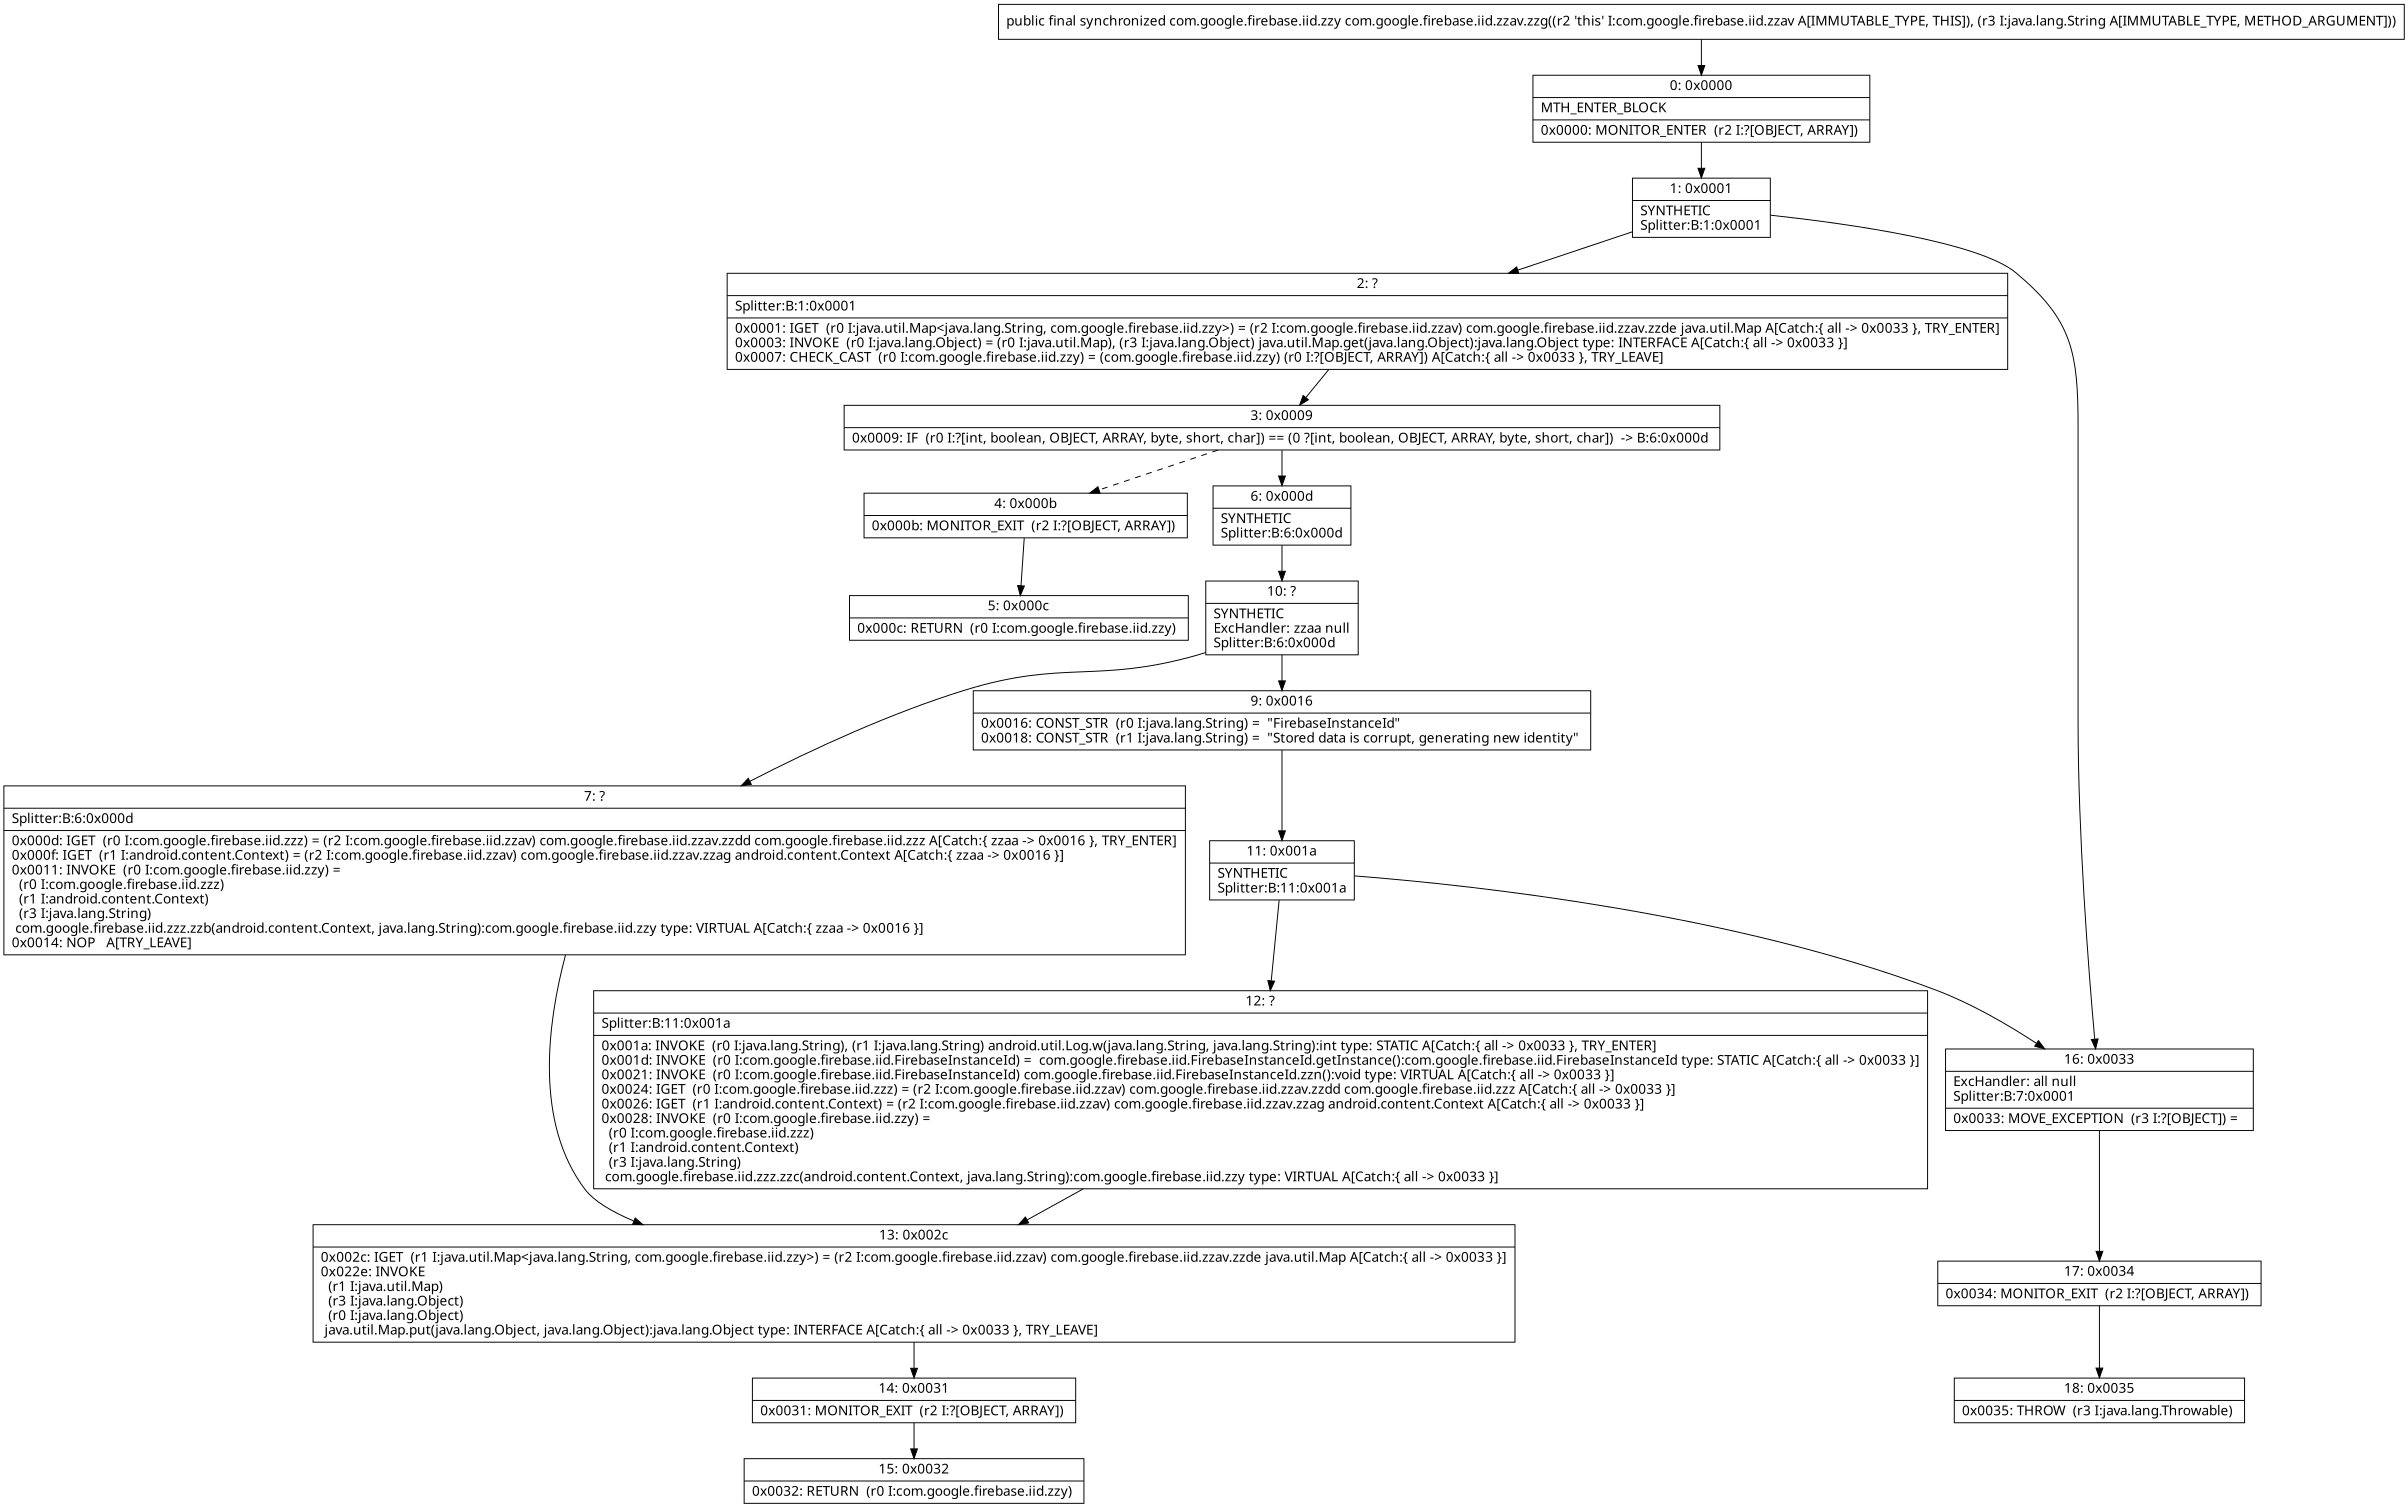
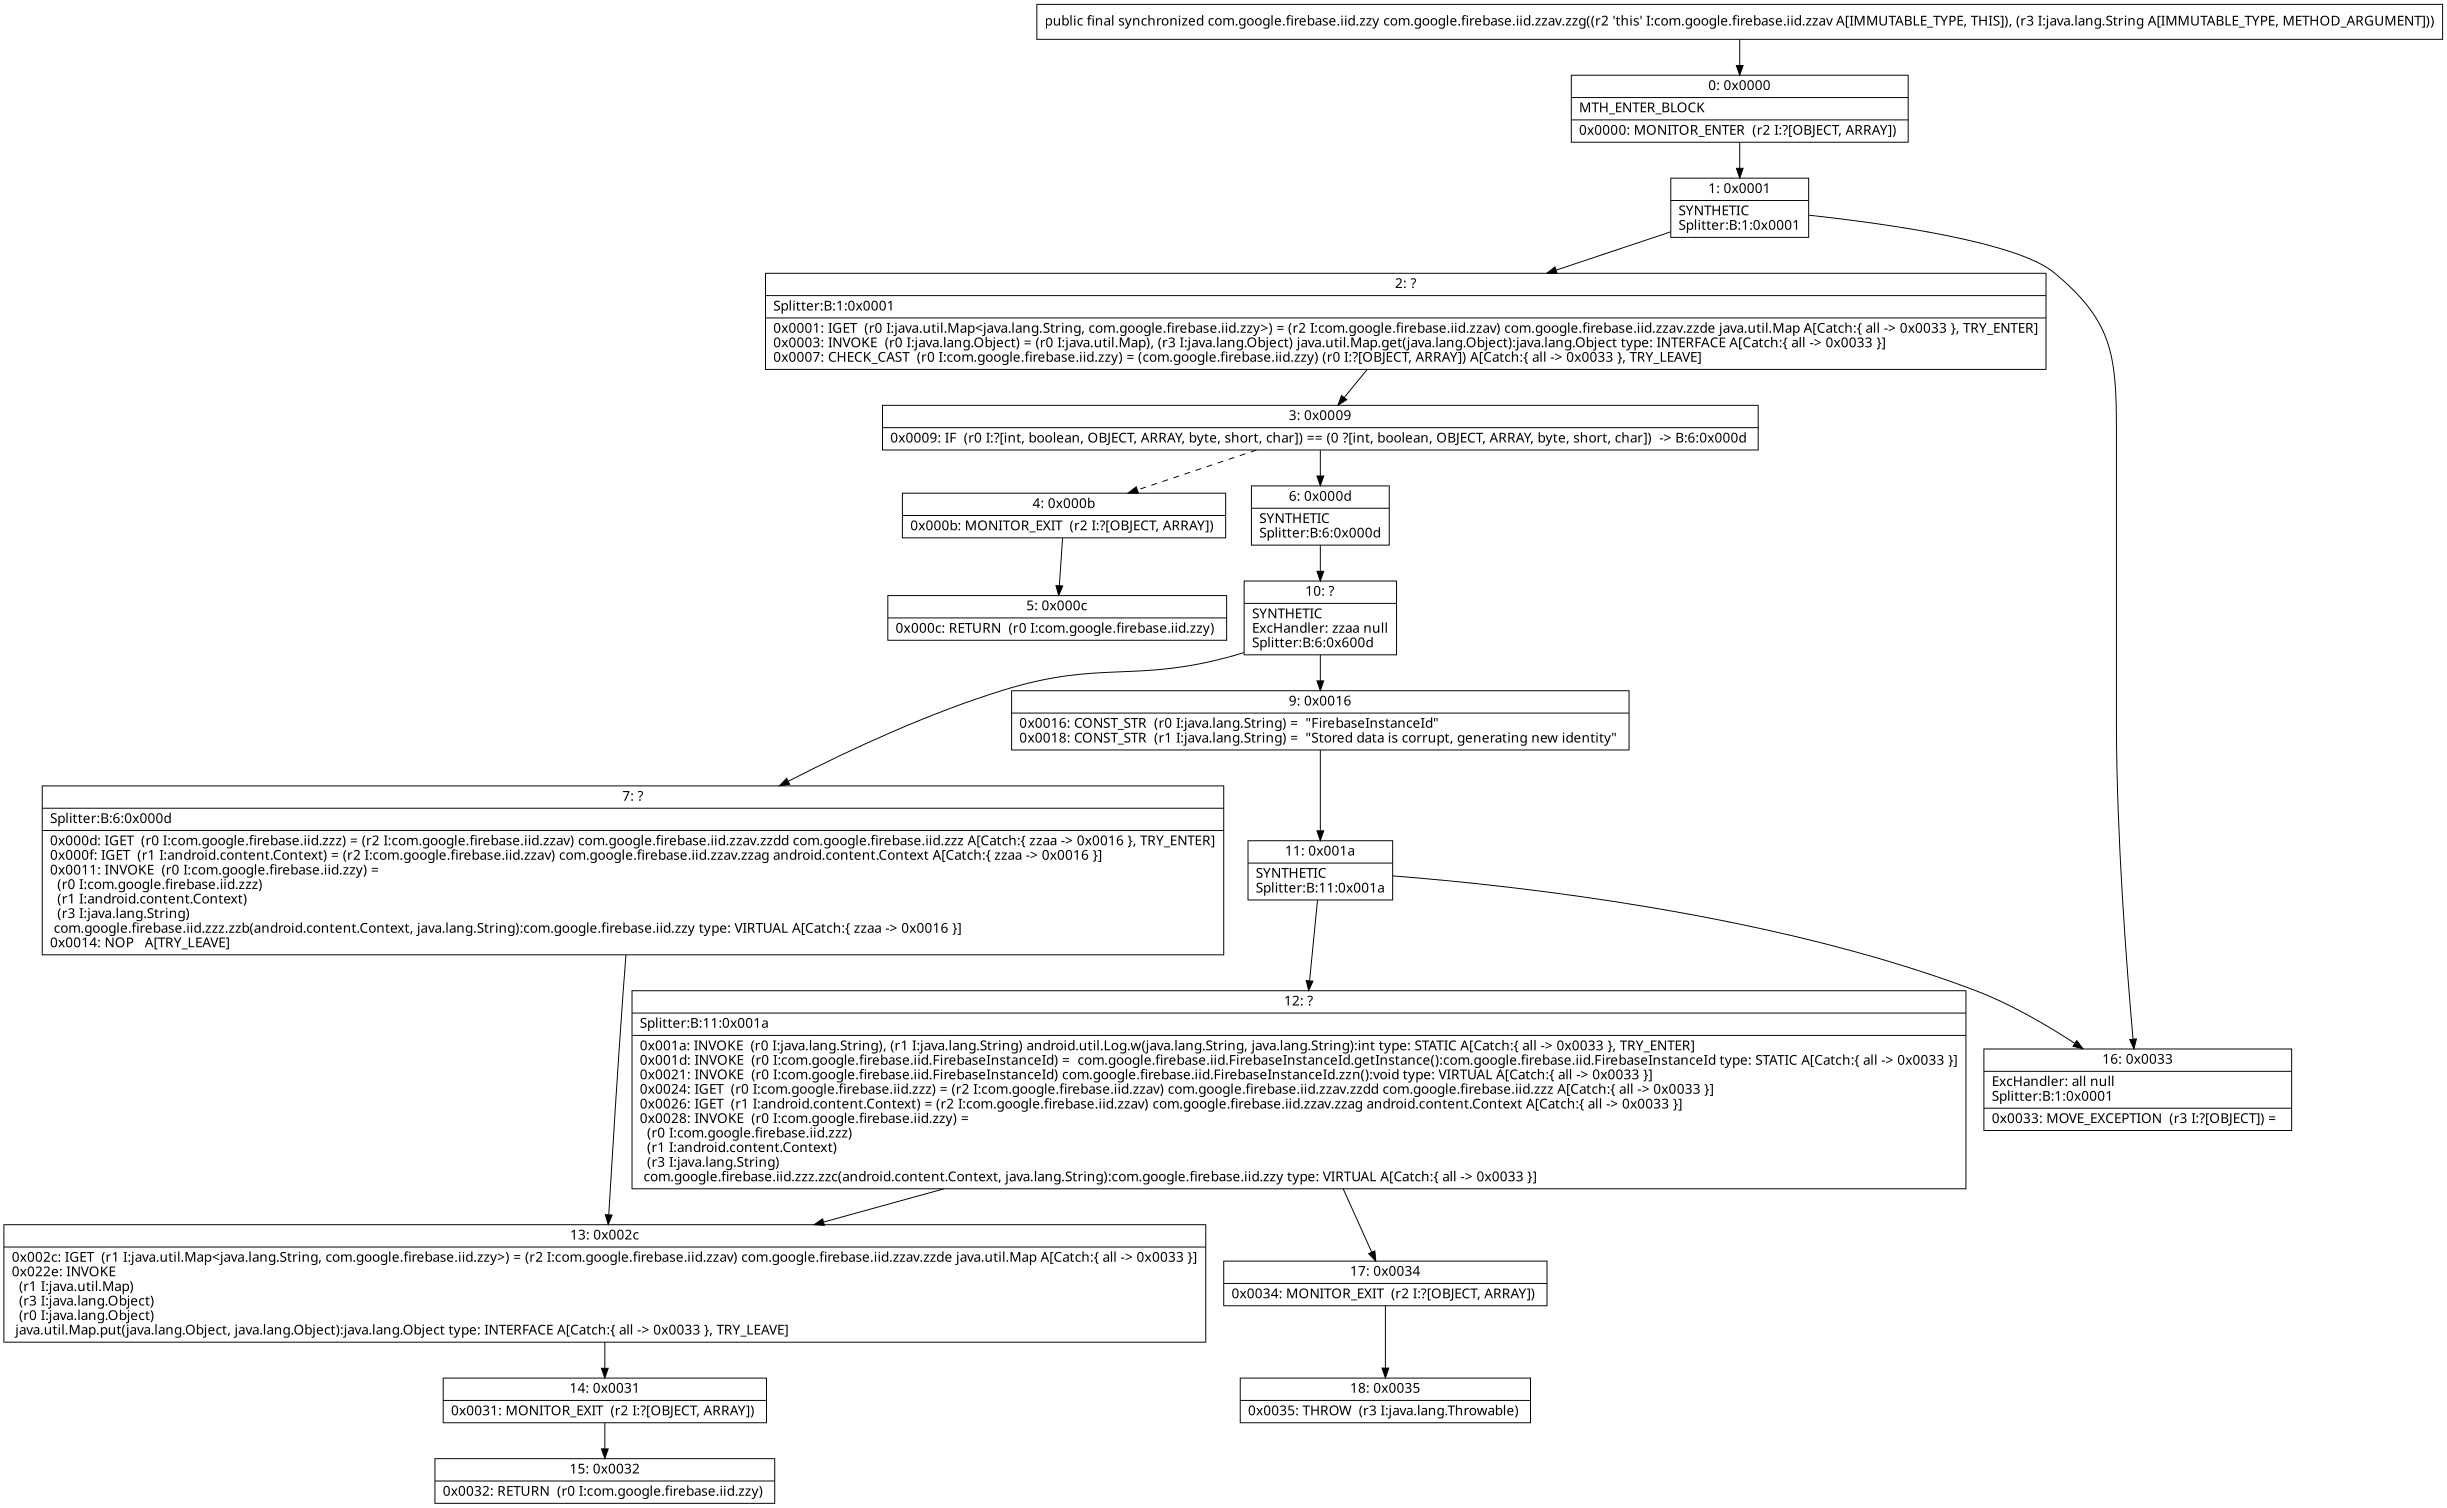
node "10: ?": text "Splitter:B:6:0x000d" -> "Splitter:B:6:0x600d"
node "16: 0x0033": text "Splitter:B:7:0x0001" -> "Splitter:B:1:0x0001"
edge "16: 0x0033" -> "17: 0x0034": now "12: ?" -> "17: 0x0034"
